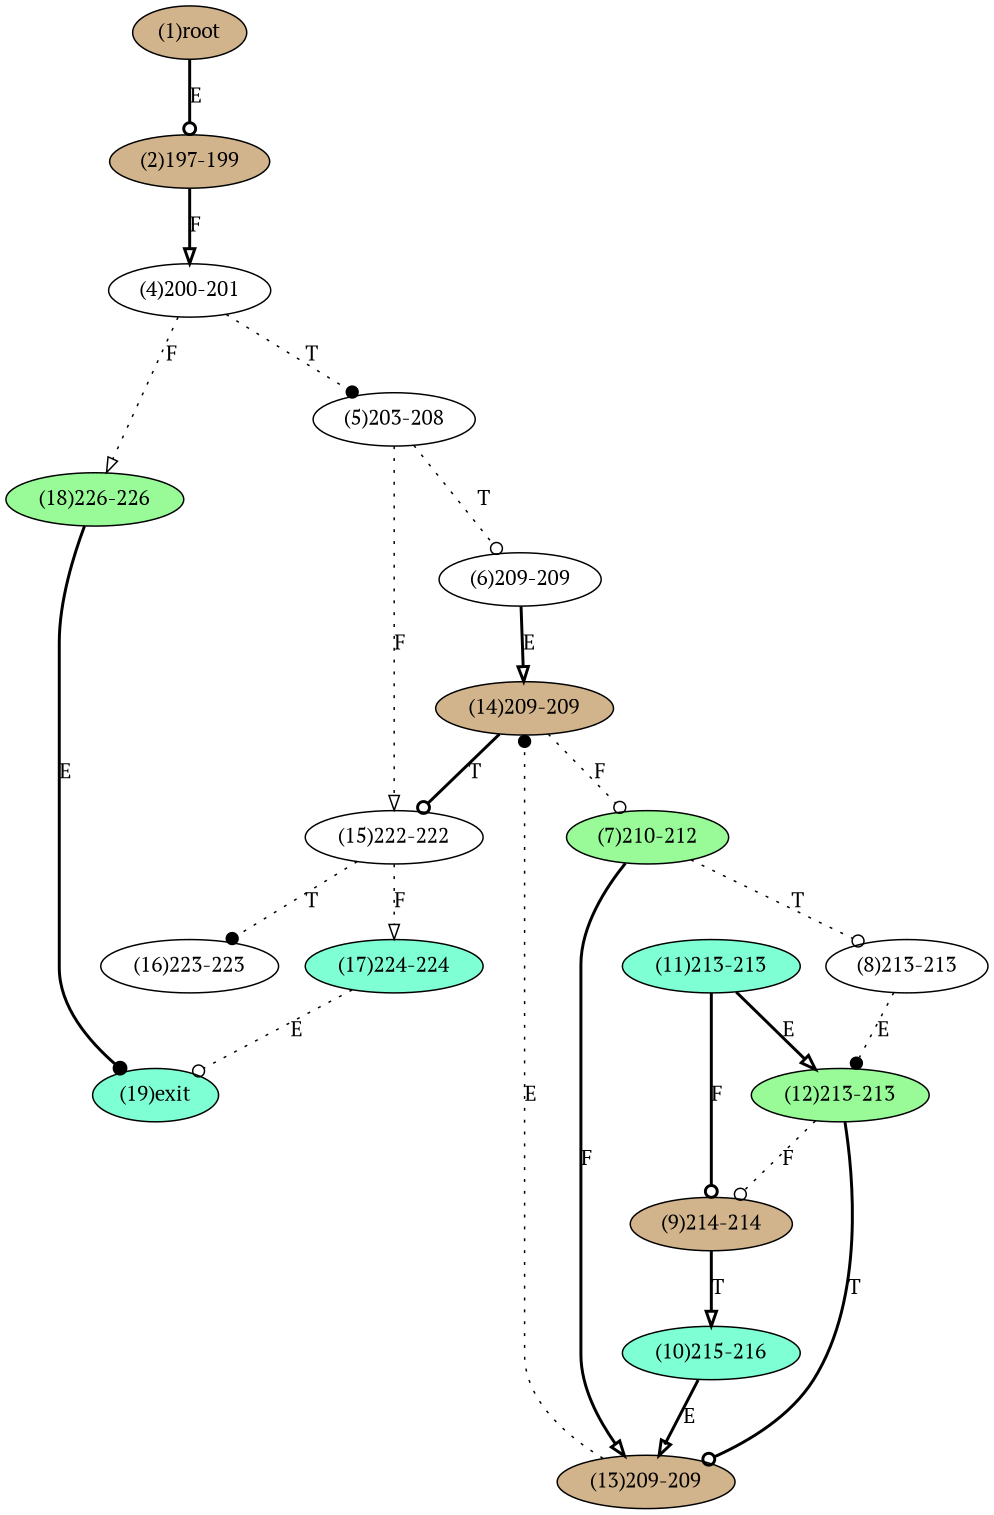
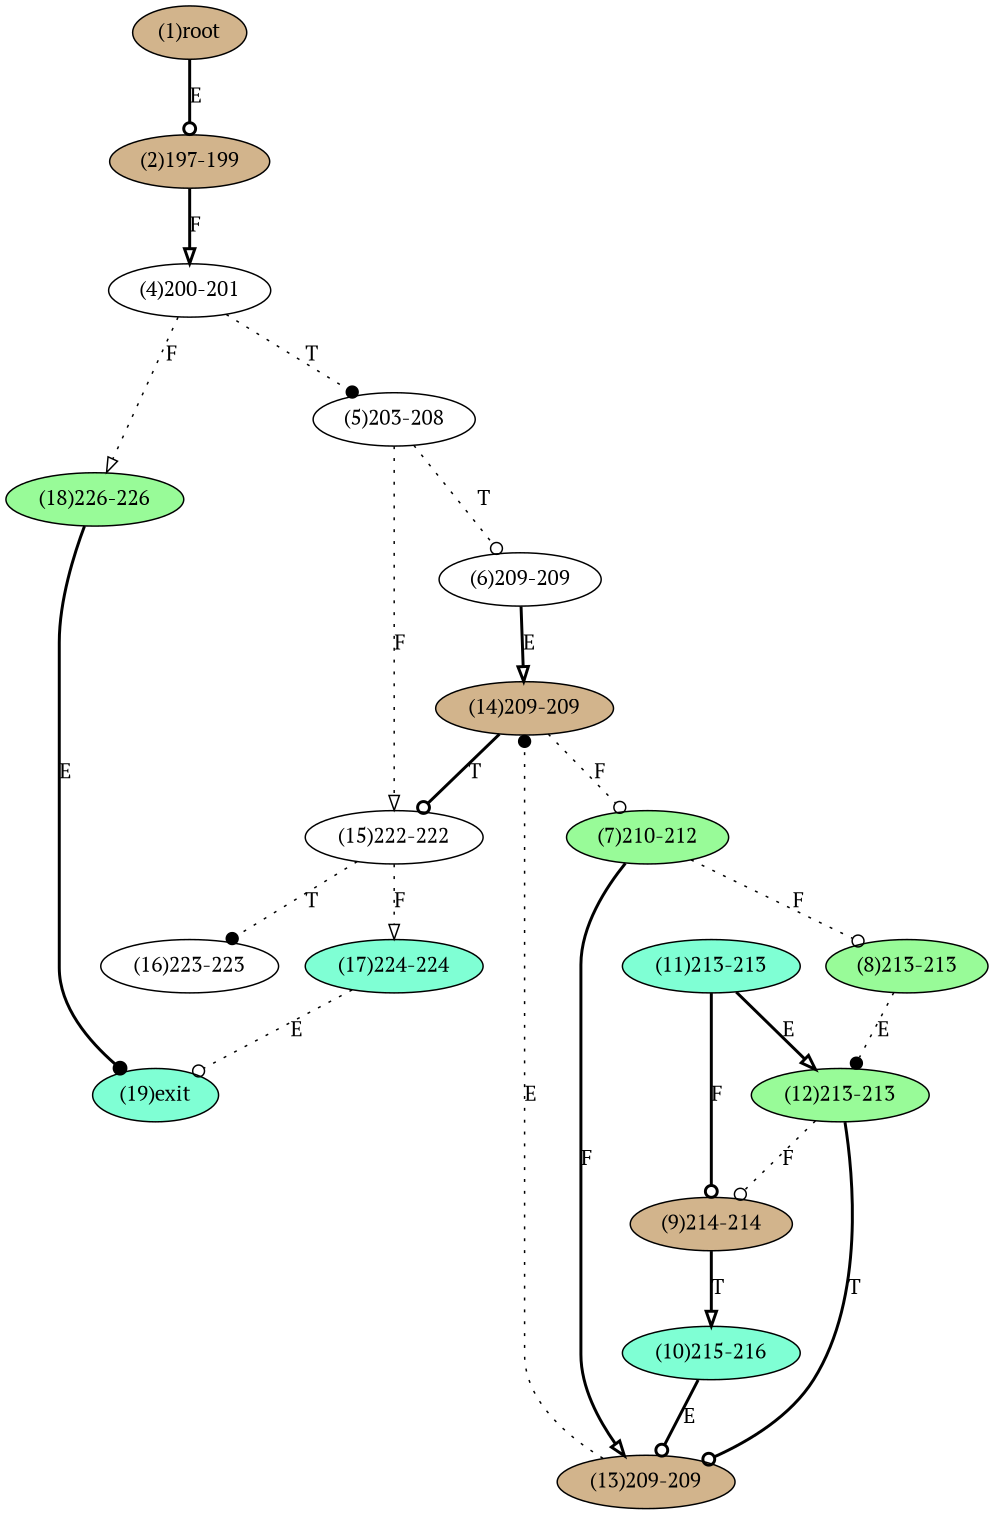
edge "(7)210-212" -> "(8)213-213": label "T" -> "F"
node "(8)213-213": fillcolor white -> palegreen
edge "(10)215-216" -> "(13)209-209": arrowhead onormal -> odot
